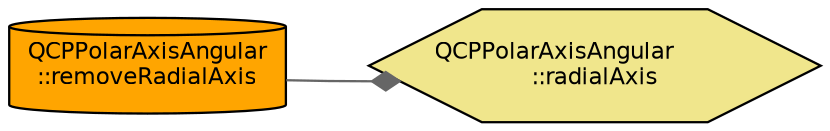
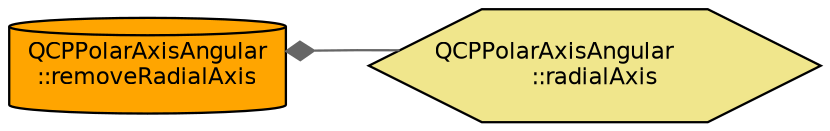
edge "QCPPolarAxisAngular ::removeRadialAxis" -> "QCPPolarAxisAngular ::radialAxis": reversed
